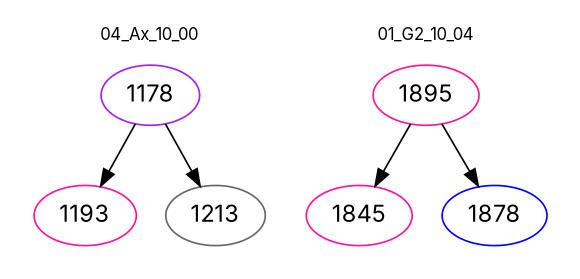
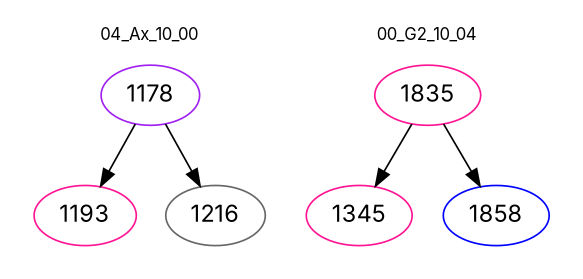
cluster "01_G2_10_04": label "01_G2_10_04" -> "00_G2_10_04"
node "1895": label "1895" -> "1835"
node "1213": label "1213" -> "1216"
node "1845": label "1845" -> "1345"
node "1878": label "1878" -> "1858"
